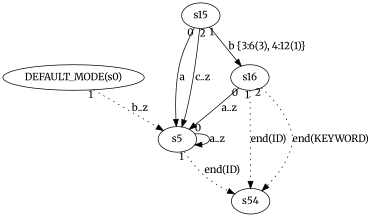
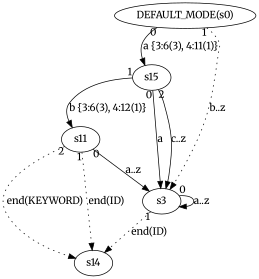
edge "DEFAULT_MODE(s0)" -> "s15": added, label "a {3:6(3), 4:11(1)}"
node "s16": label "s16" -> "s11"
node "s5": label "s5" -> "s3"
node "s54": label "s54" -> "s14"
